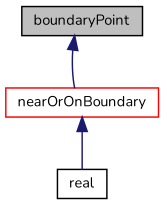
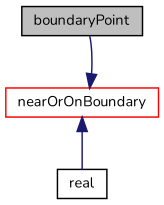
edge "nearOrOnBoundary" -> "boundaryPoint": reversed
